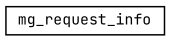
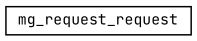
node "mg_request_info": label "mg_request_info" -> "mg_request_request"
